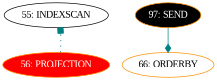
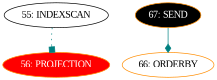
node "97: SEND": label "97: SEND" -> "67: SEND"
edge "56: PROJECTION" -> "55: INDEXSCAN": reversed
